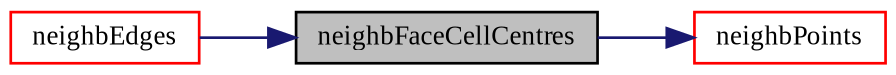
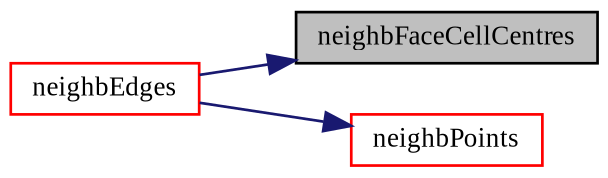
edge "neighbFaceCellCentres" -> "neighbPoints": now "neighbEdges" -> "neighbPoints"
